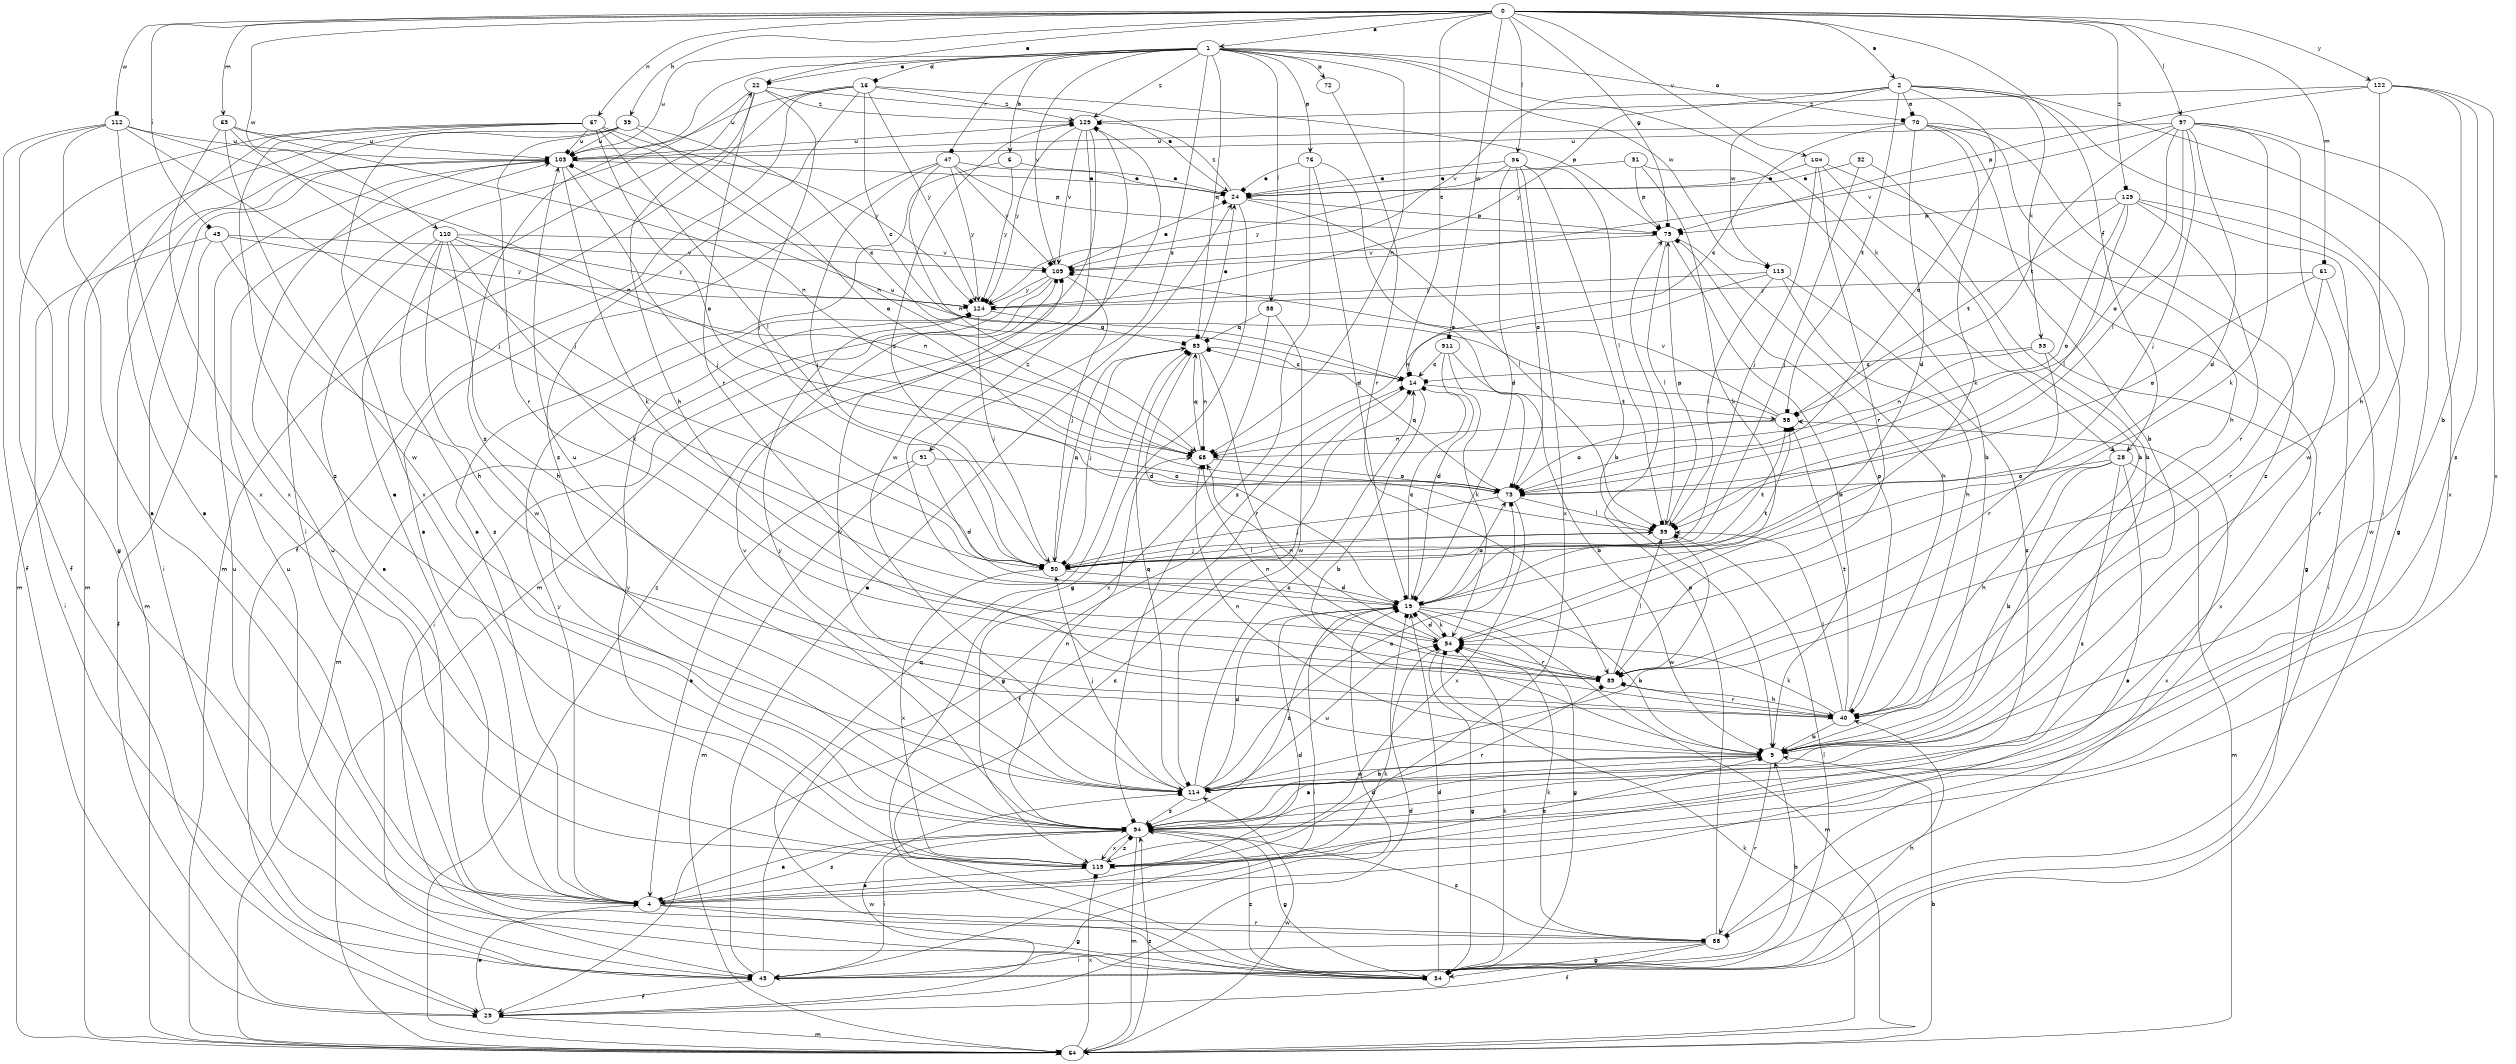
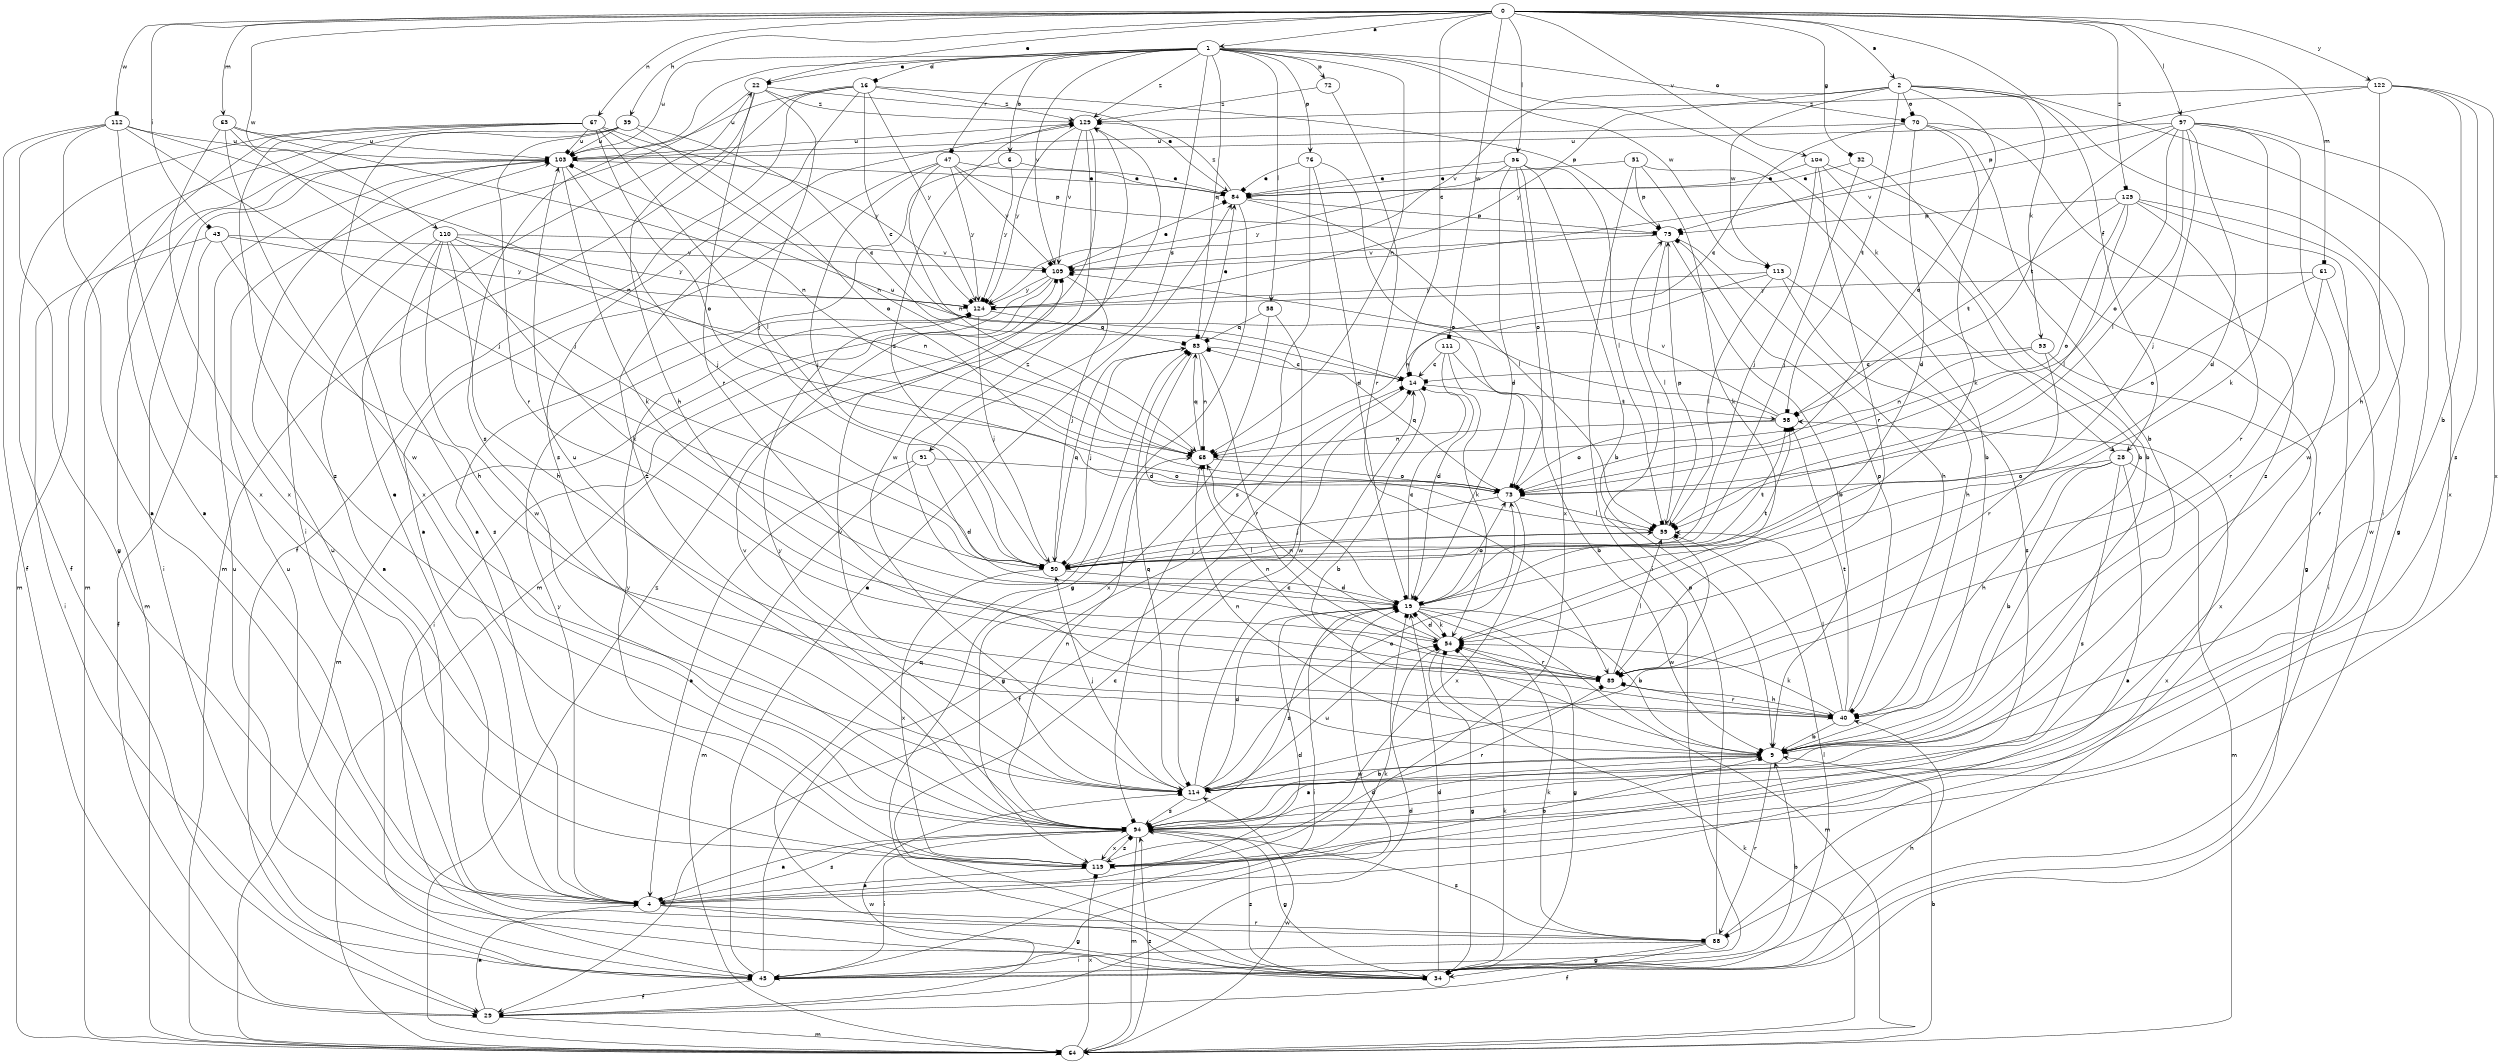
edge "0" -> "79": now "0" -> "32"
edge "72" -> "129": added, label "z"
node "24": label "24" -> "84"
node "911": label "911" -> "111"
edge "70" -> "40": removed, label "h"
edge "94" -> "129": added, label "z"
edge "114" -> "73": arrowhead box -> vee
edge "64" -> "129": arrowhead box -> vee
edge "51" -> "45": added, label "i"
